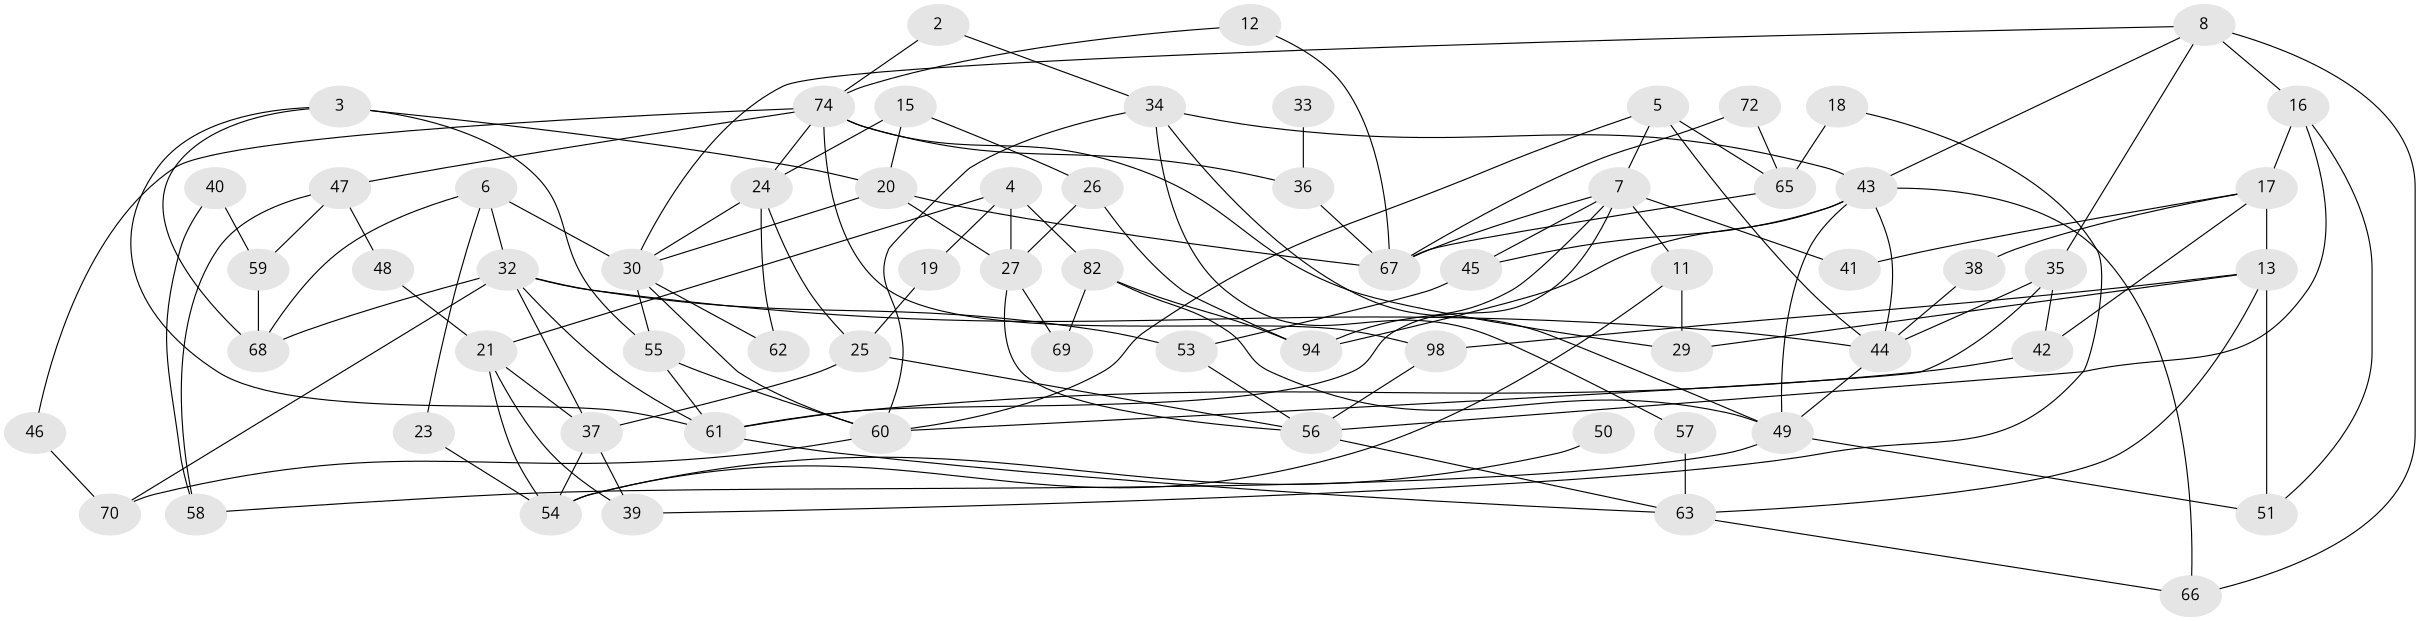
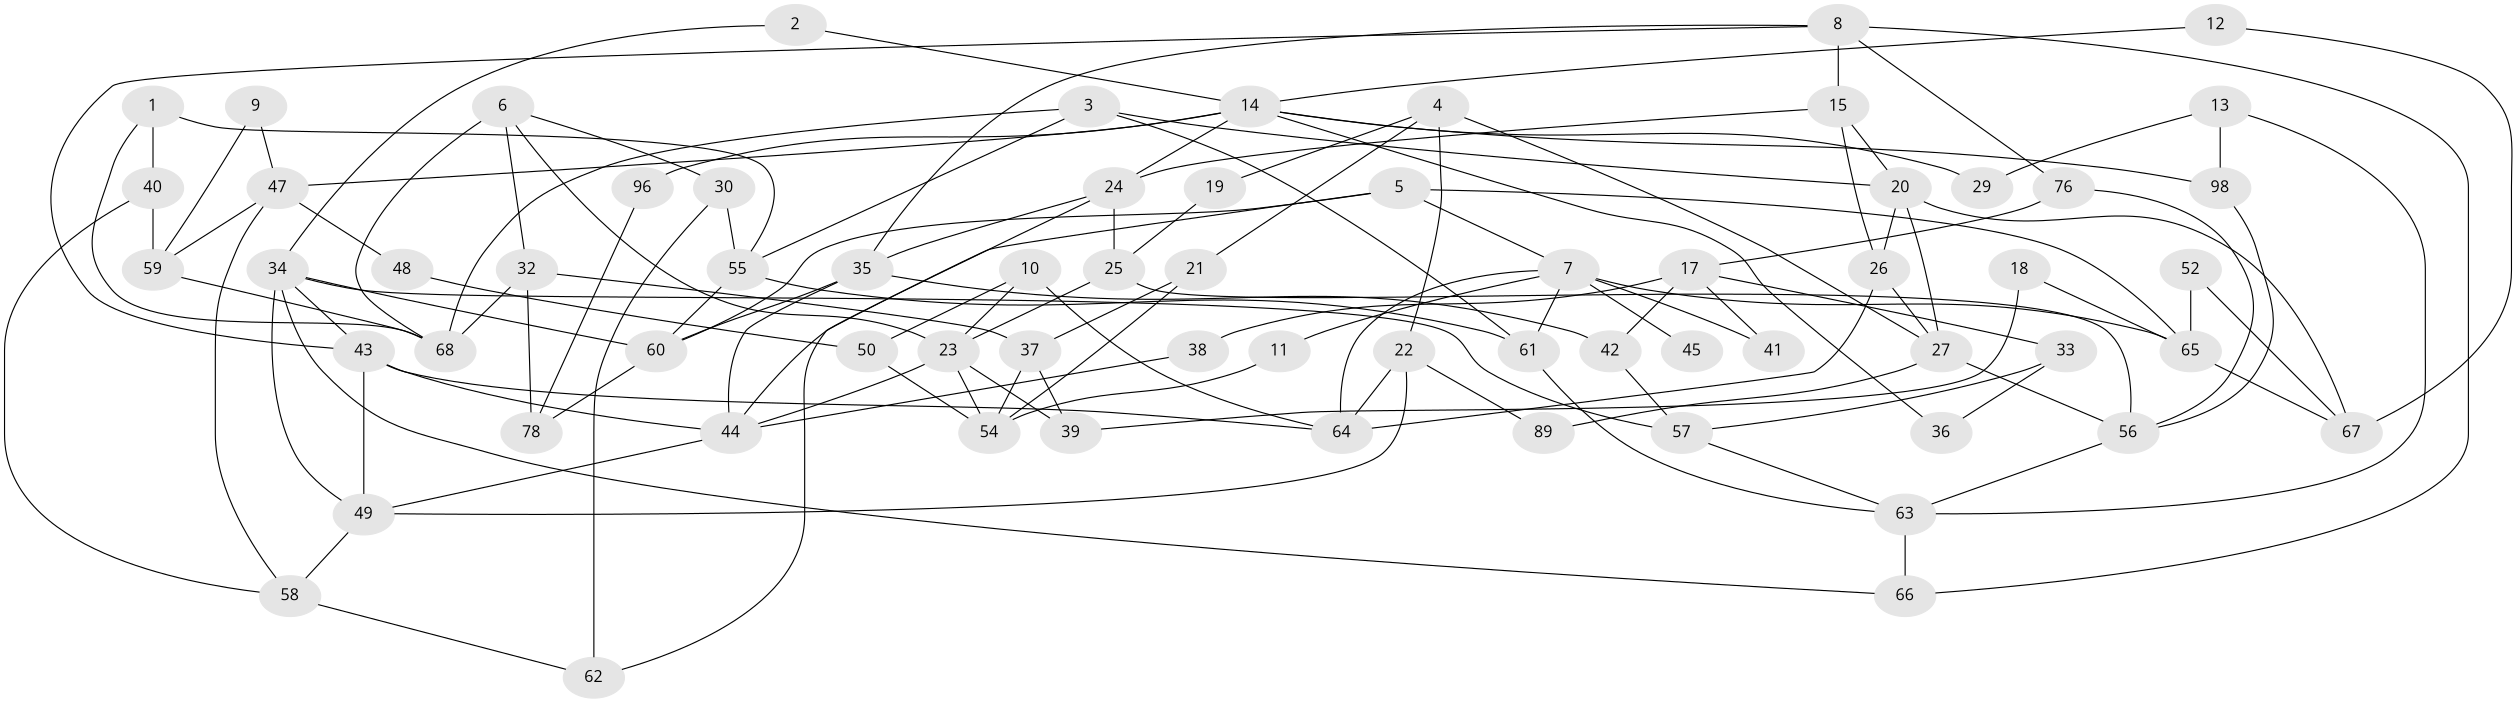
edge "8" -- "30": now "8" -- "15"
node "1": added
node "9": added
node "74": label "74" -> "14"
node "72": label "72" -> "52"
node "16": label "16" -> "76"
edge "7" -- "67": now "7" -- "65"
edge "24" -- "30": now "24" -- "35"
edge "17" -- "13": now "17" -- "33"
edge "20" -- "30": now "20" -- "26"
edge "36" -- "67": removed
edge "43" -- "45": removed
node "10": added
node "82": label "82" -> "22"
edge "43" -- "66": now "34" -- "66"
edge "48" -- "21": now "48" -- "50"
edge "11" -- "29": removed
edge "32" -- "44": now "23" -- "44"
node "69": label "69" -> "89"
node "53": removed
node "94": label "94" -> "64"
edge "32" -- "61": removed
edge "30" -- "60": removed
edge "42" -- "61": now "42" -- "57"
edge "25" -- "37": now "25" -- "23"
edge "33" -- "57": added
node "46": label "46" -> "96"
edge "21" -- "39": now "23" -- "39"
node "70": label "70" -> "78"
node "51": removed
edge "58" -- "62": added
